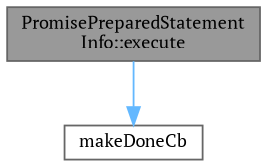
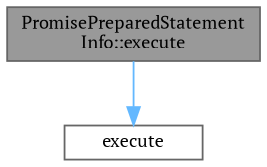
node "makeDoneCb": label "makeDoneCb" -> "execute"
